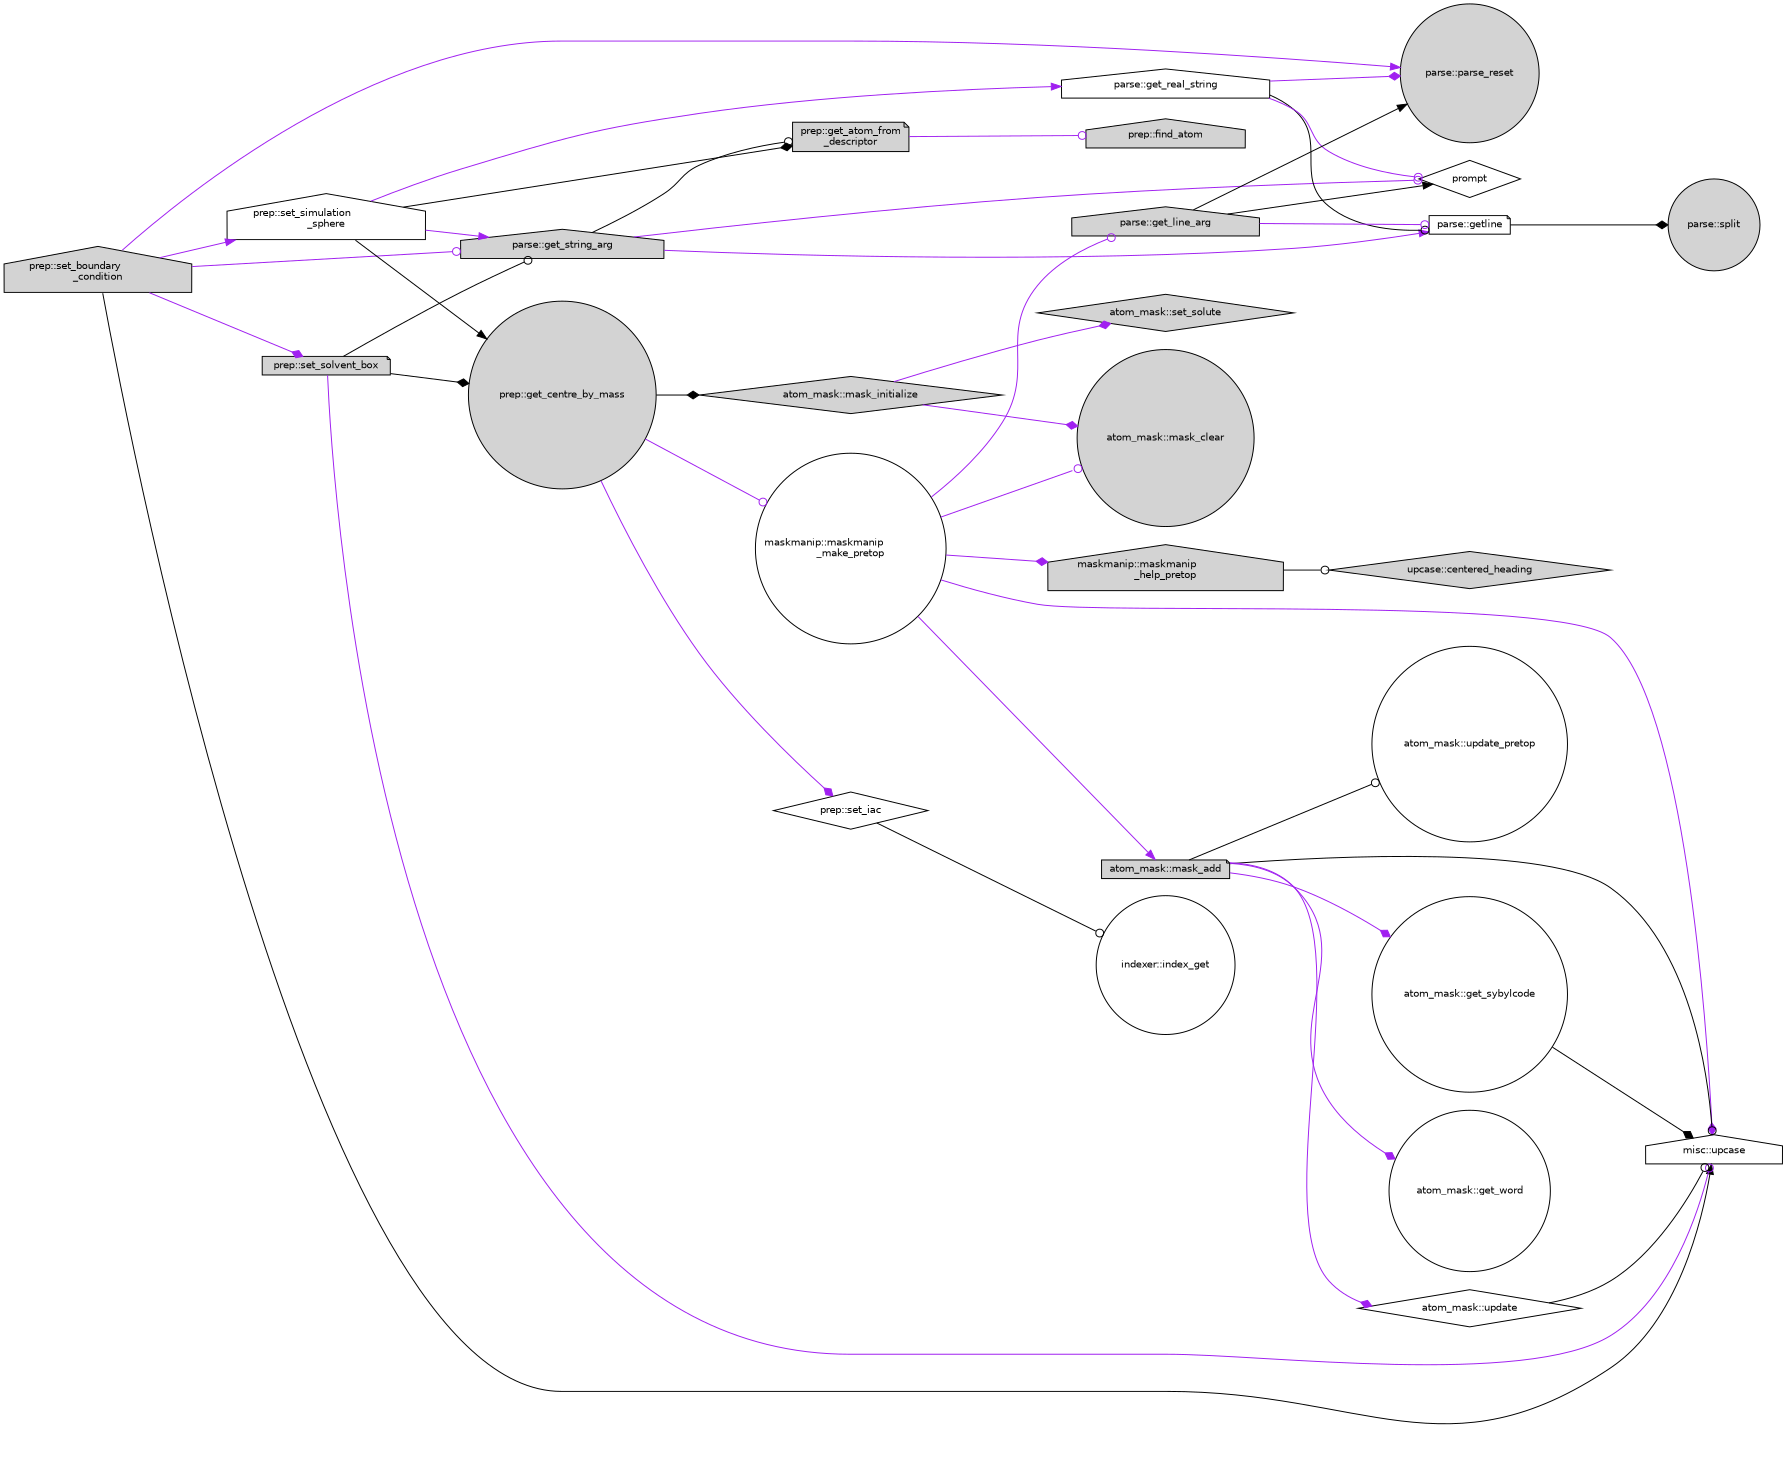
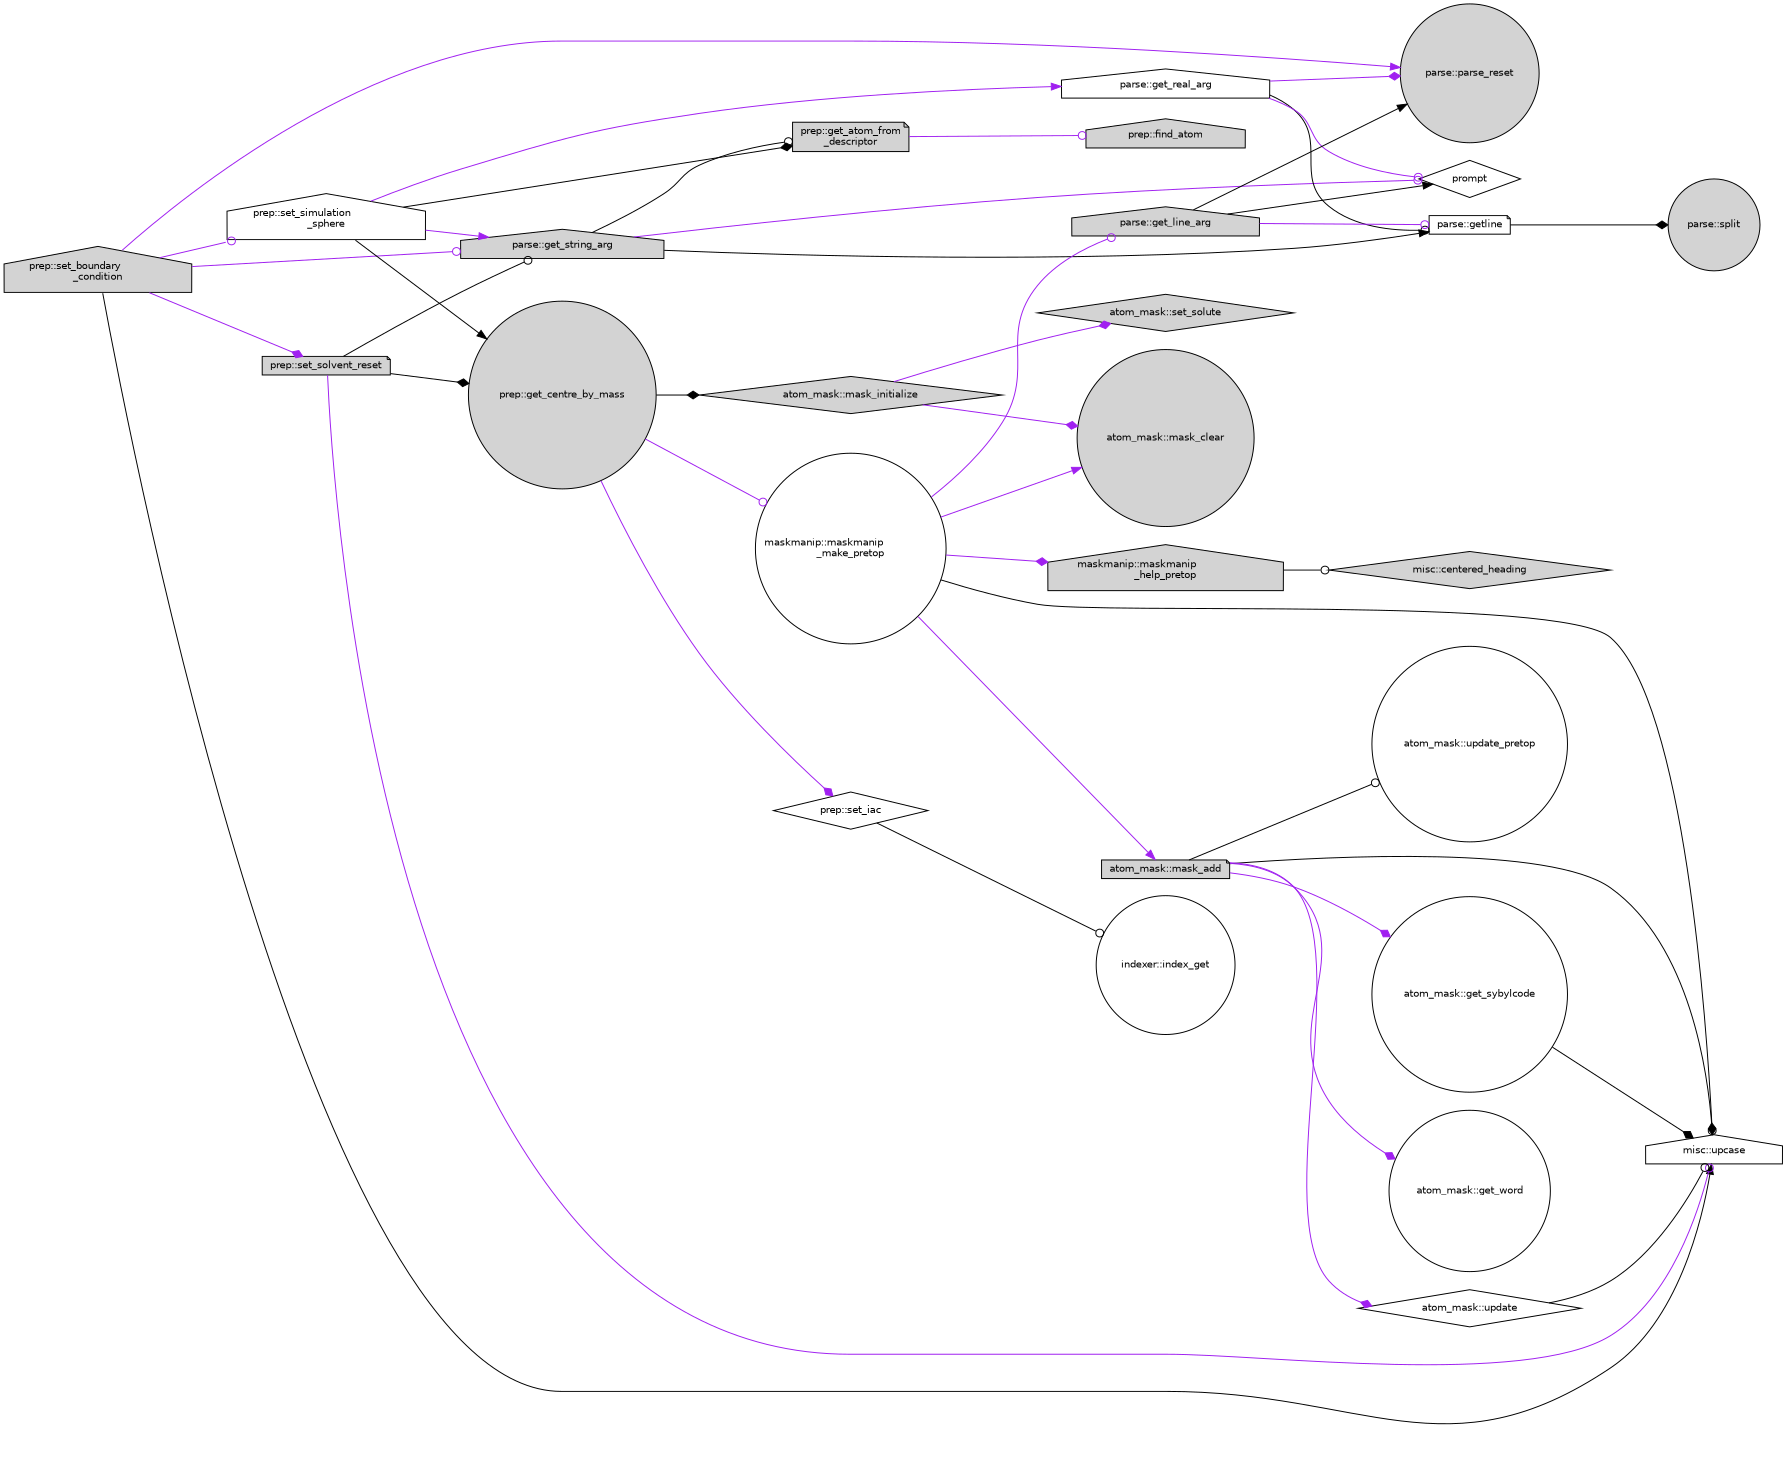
node "parse::get_real_string": label "parse::get_real_string" -> "parse::get_real_arg"
edge "prep::set_boundary _condition" -> "prep::set_simulation _sphere": arrowhead normal -> odot
edge "parse::get_string_arg" -> "parse::getline": color purple -> black
node "prep::set_solvent_box": label "prep::set_solvent_box" -> "prep::set_solvent_reset"
edge "maskmanip::maskmanip _make_pretop" -> "atom_mask::mask_clear": arrowhead odot -> normal
node "upcase::centered_heading": label "upcase::centered_heading" -> "misc::centered_heading"
edge "maskmanip::maskmanip _make_pretop" -> "misc::upcase": color purple -> black
